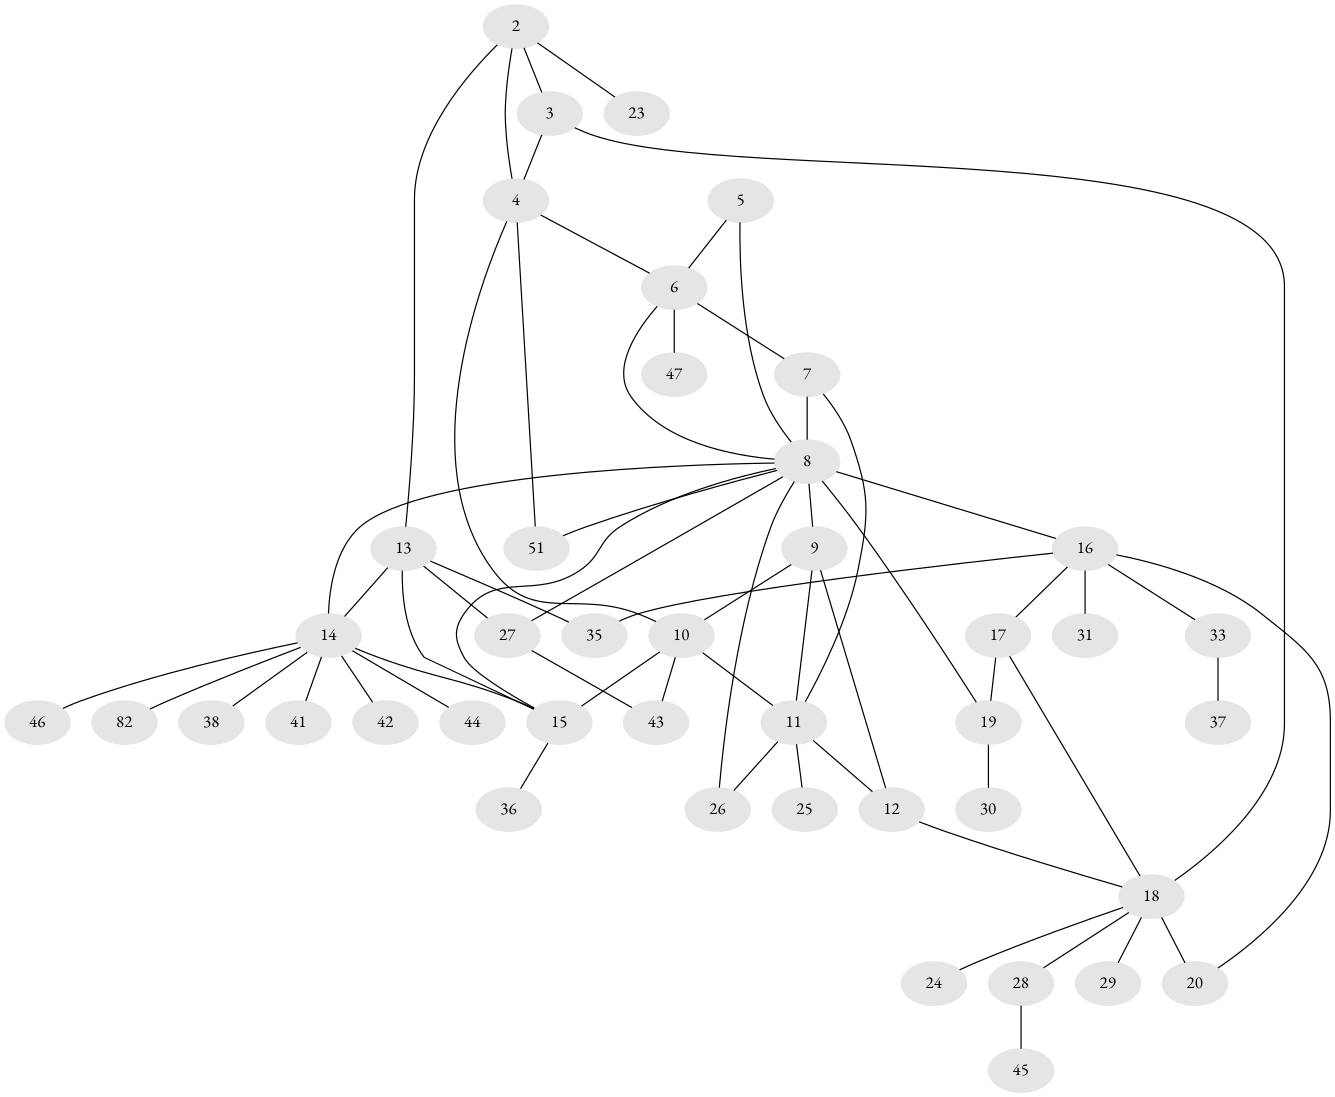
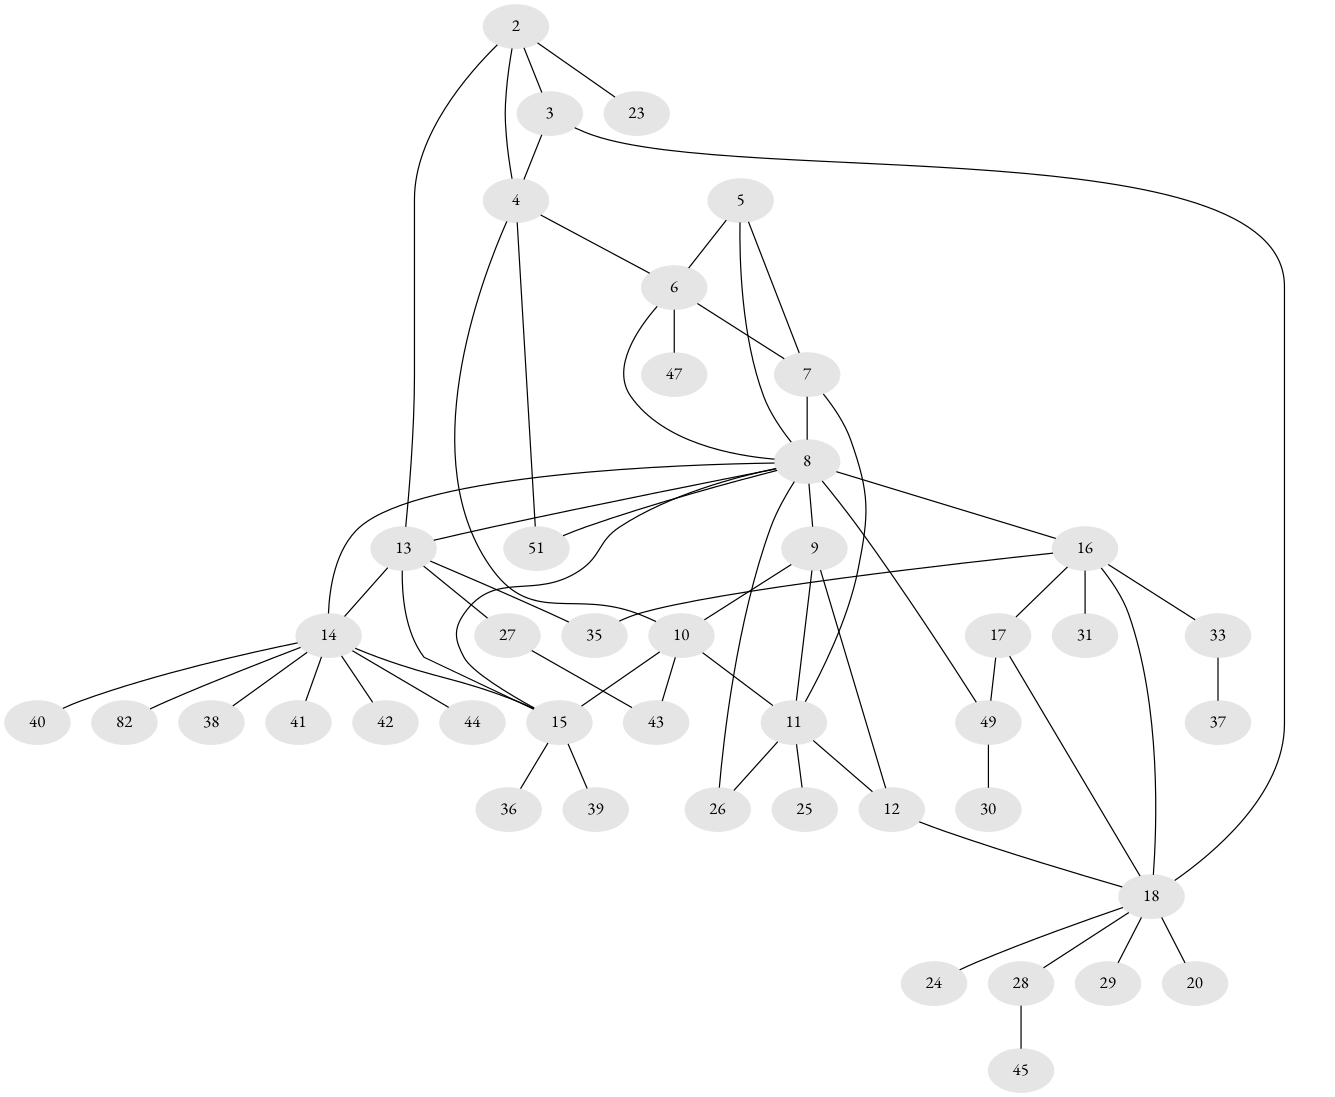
edge "5" -- "7": added
edge "8" -- "27": now "8" -- "13"
edge "16" -- "20": now "16" -- "18"
node "46": label "46" -> "40"
node "19": label "19" -> "49"
node "39": added
